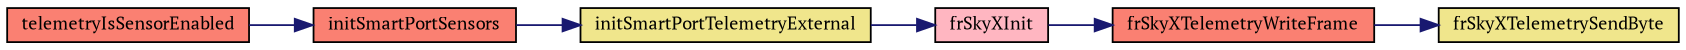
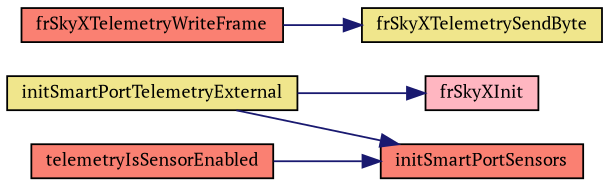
edge "initSmartPortSensors" -> "initSmartPortTelemetryExternal": reversed
edge "frSkyXInit" -> "frSkyXTelemetryWriteFrame": removed
